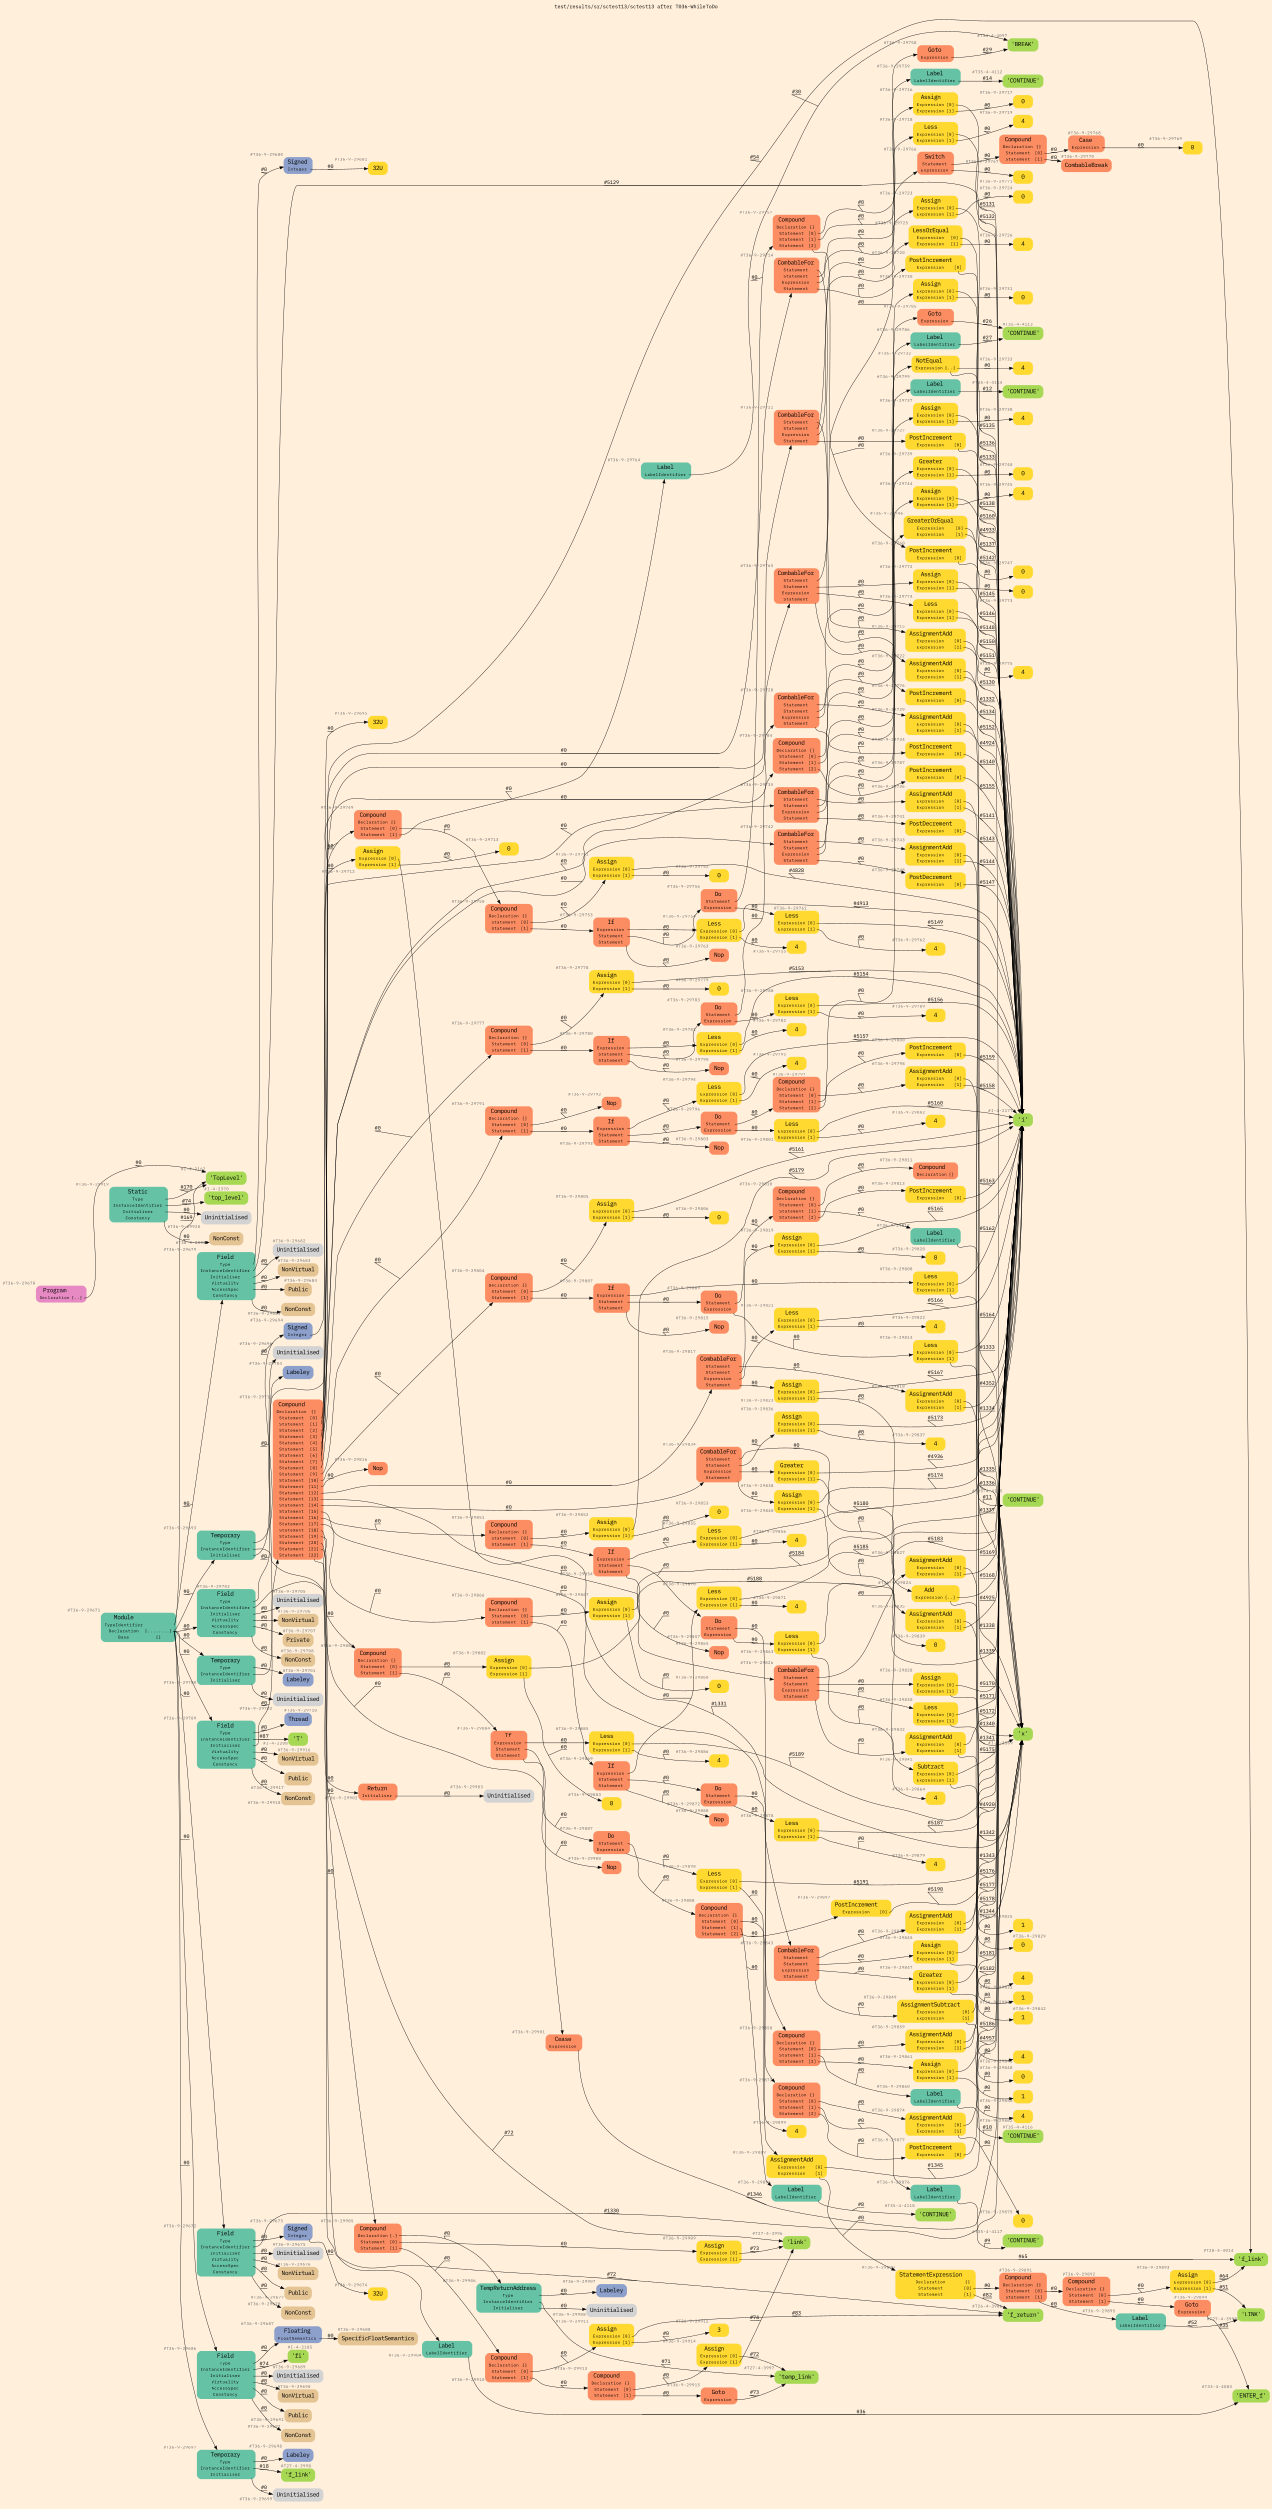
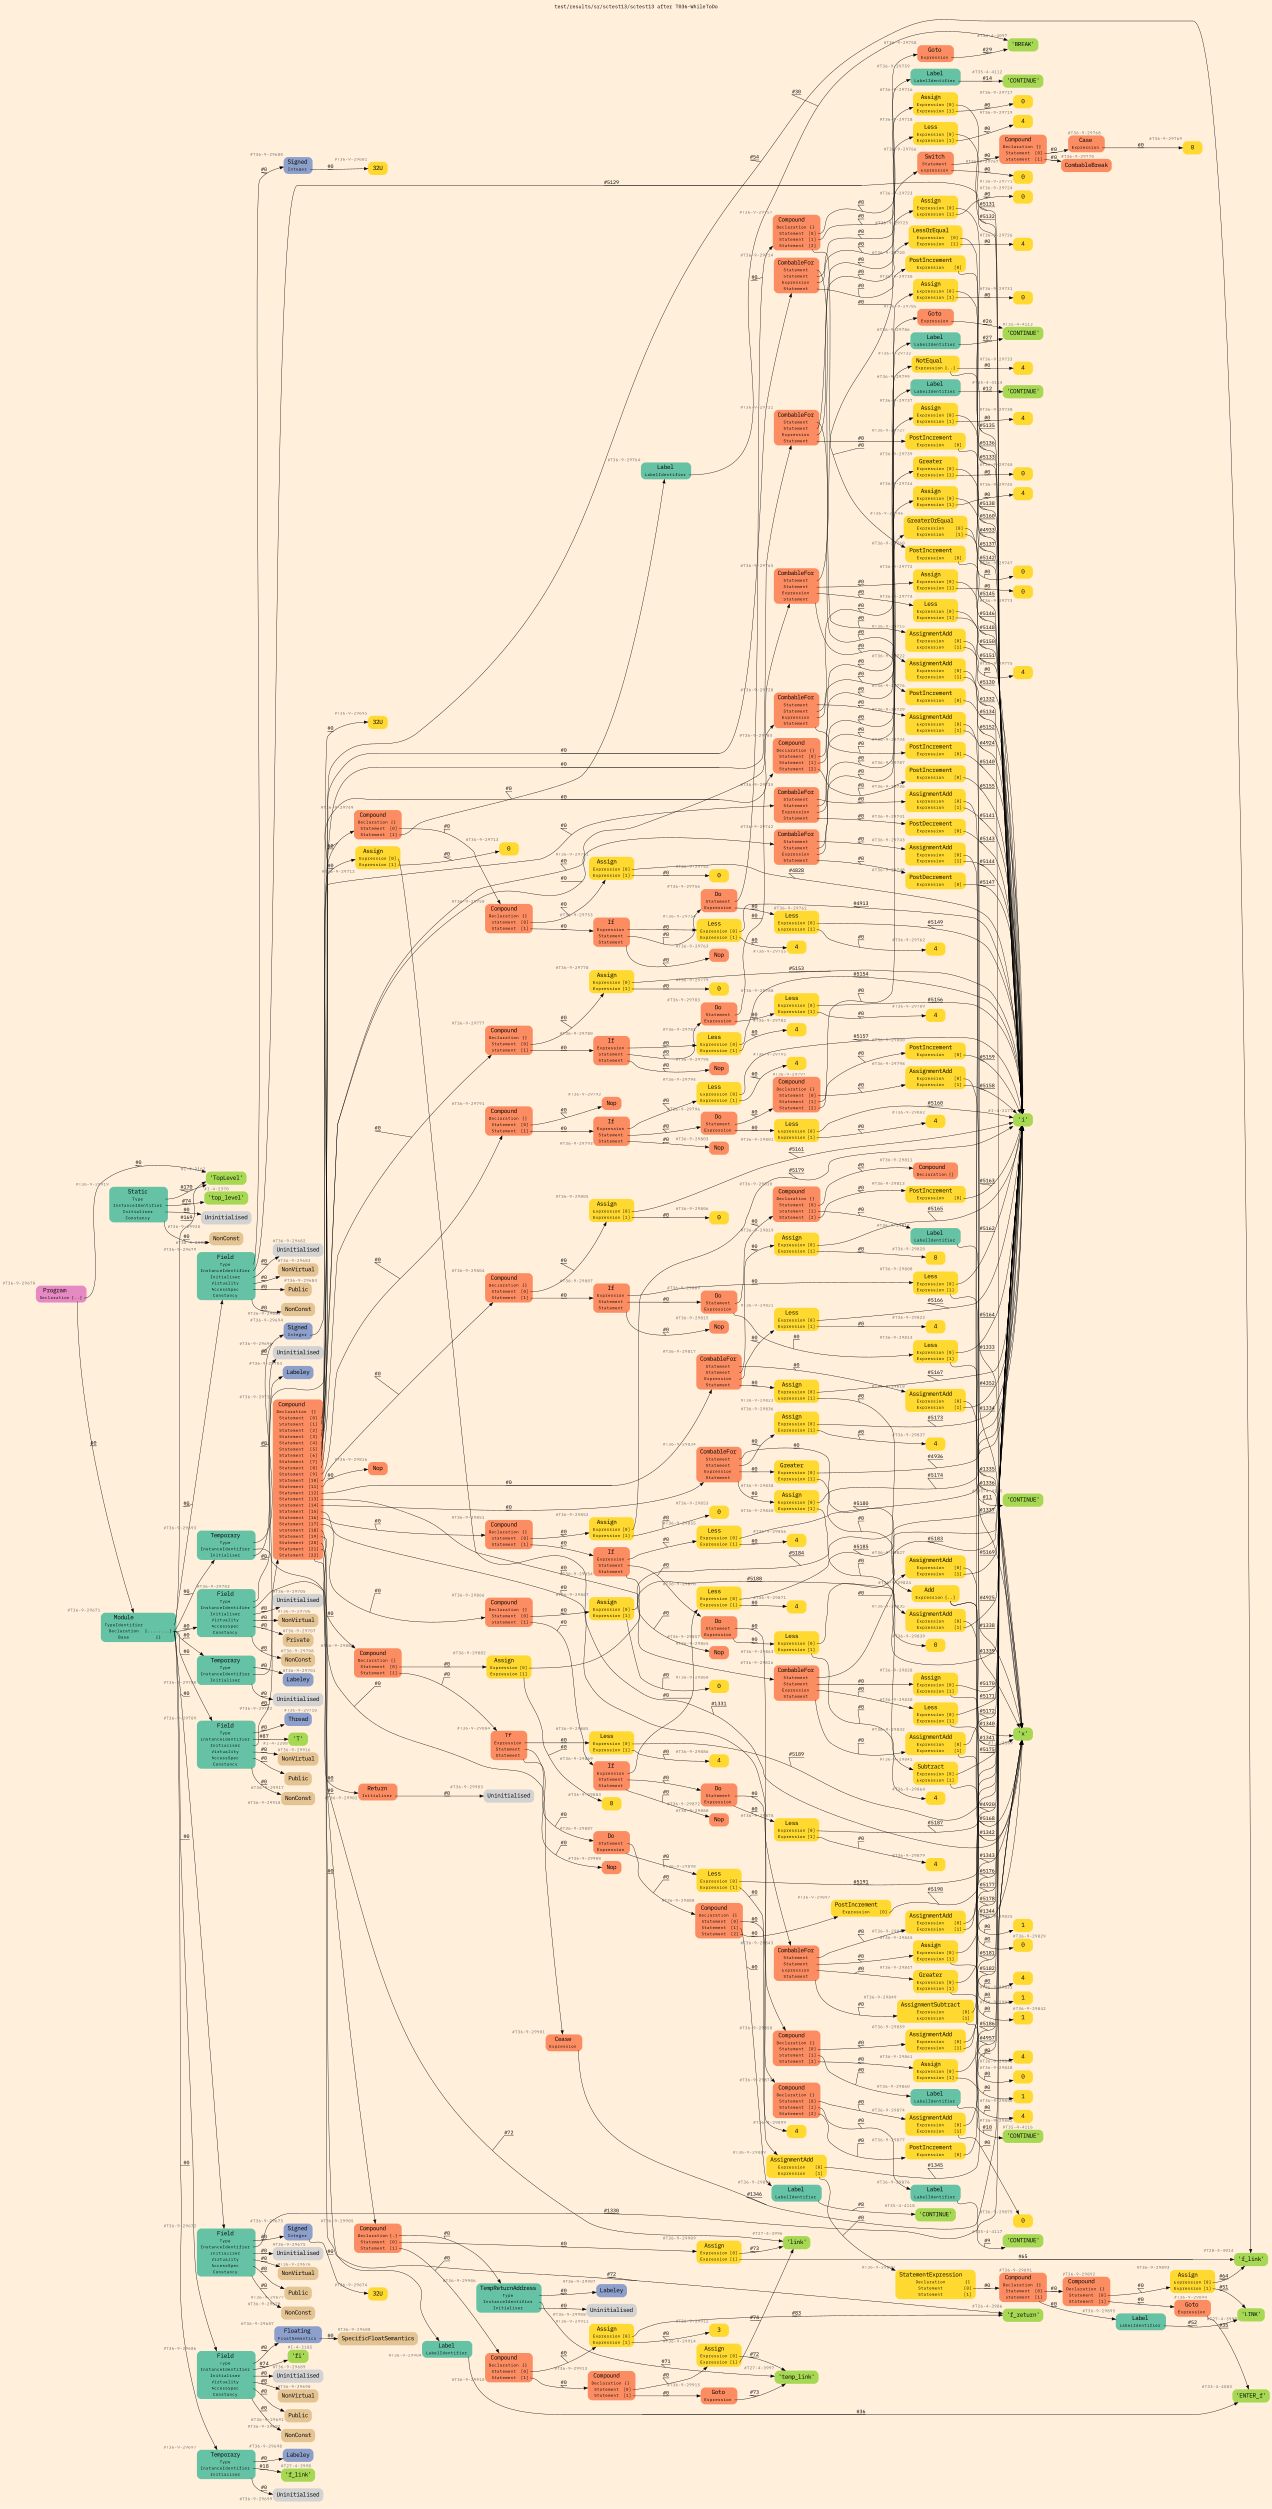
edge "Add" -> "'i'": now "Add" -> "'x'"
edge "Program" -> "Module": added, label "#0"
edge "StatementExpression" -> "'f_return'": removed, label "#82"
